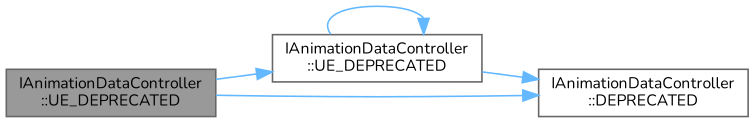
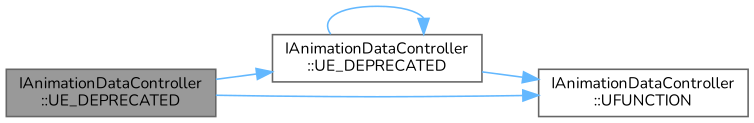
node "IAnimationDataController ::DEPRECATED": label "IAnimationDataController ::DEPRECATED" -> "IAnimationDataController ::UFUNCTION"
